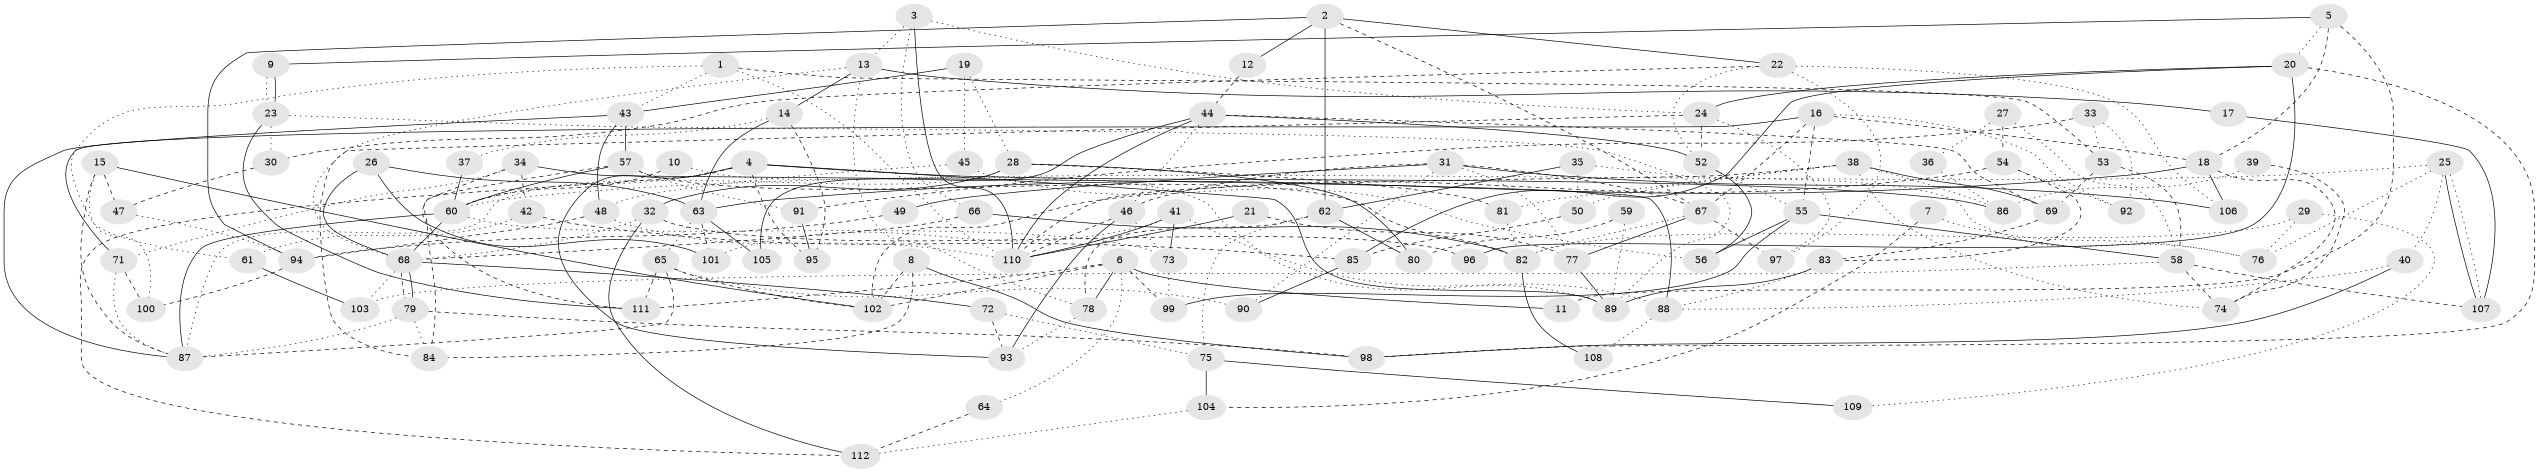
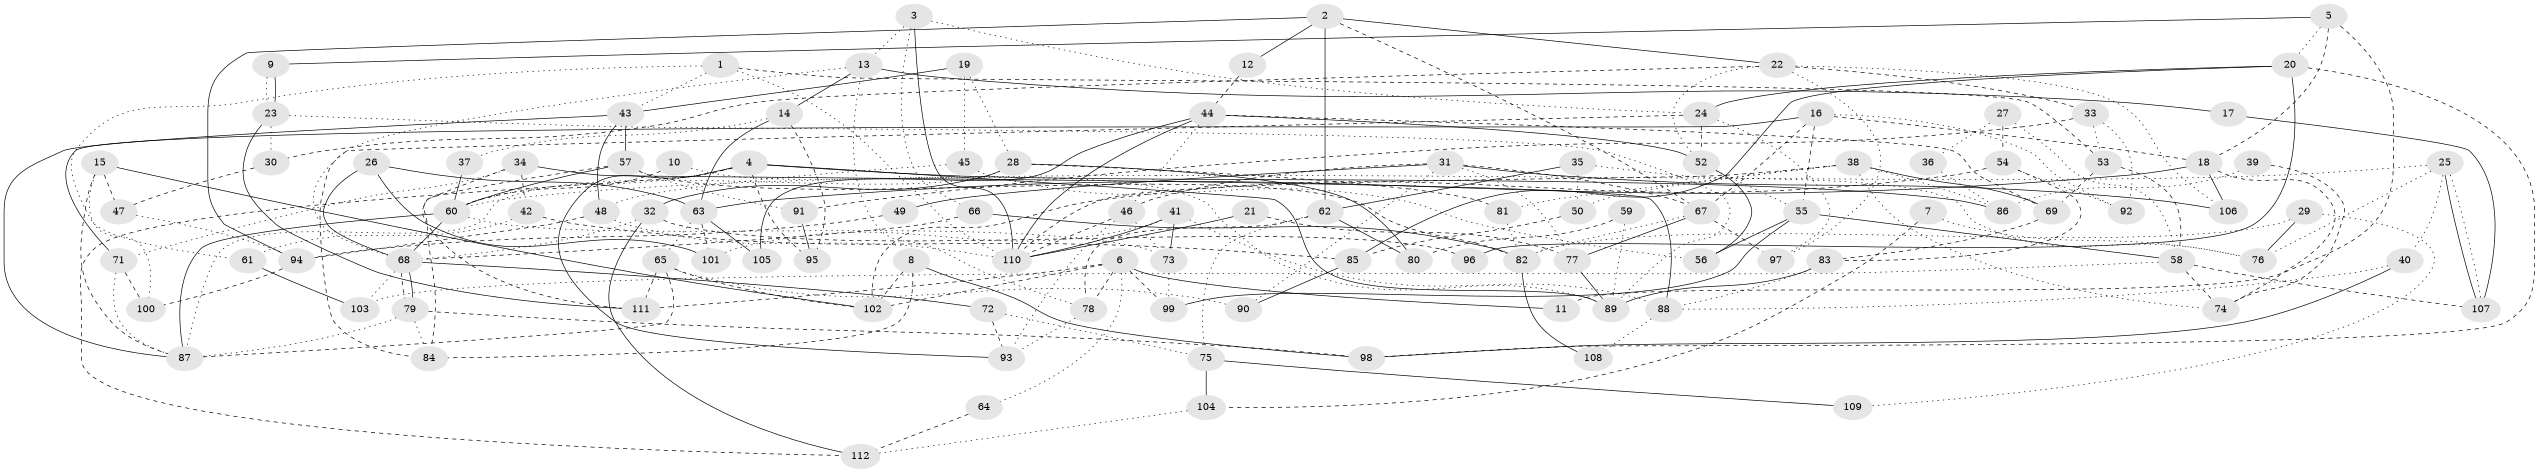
edge "22" -- "33": added
edge "29" -- "76": style dotted -> solid
edge "46" -- "93": style solid -> dotted
edge "6" -- "78": style solid -> dashed
